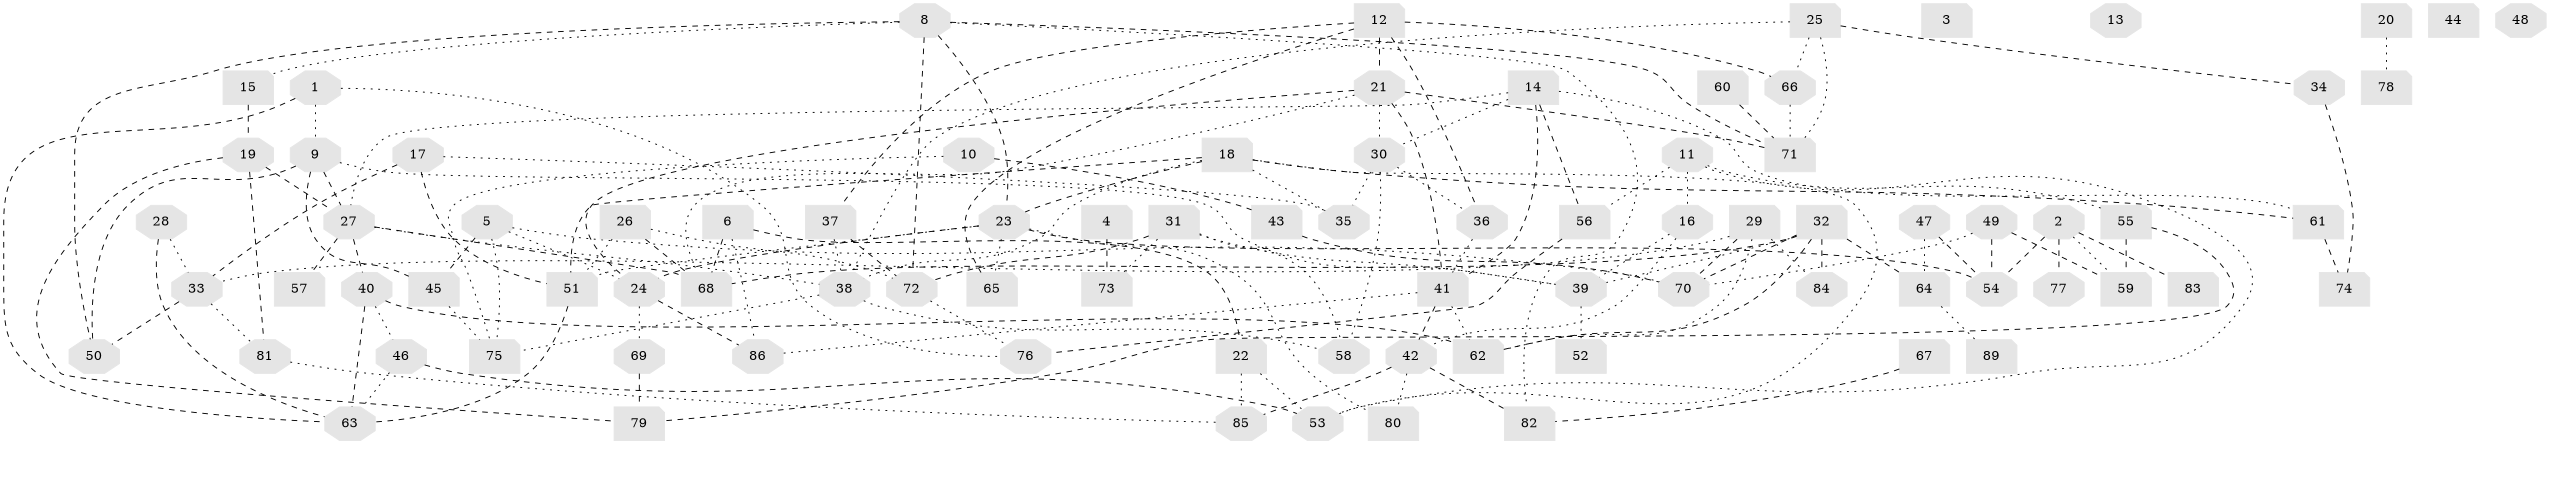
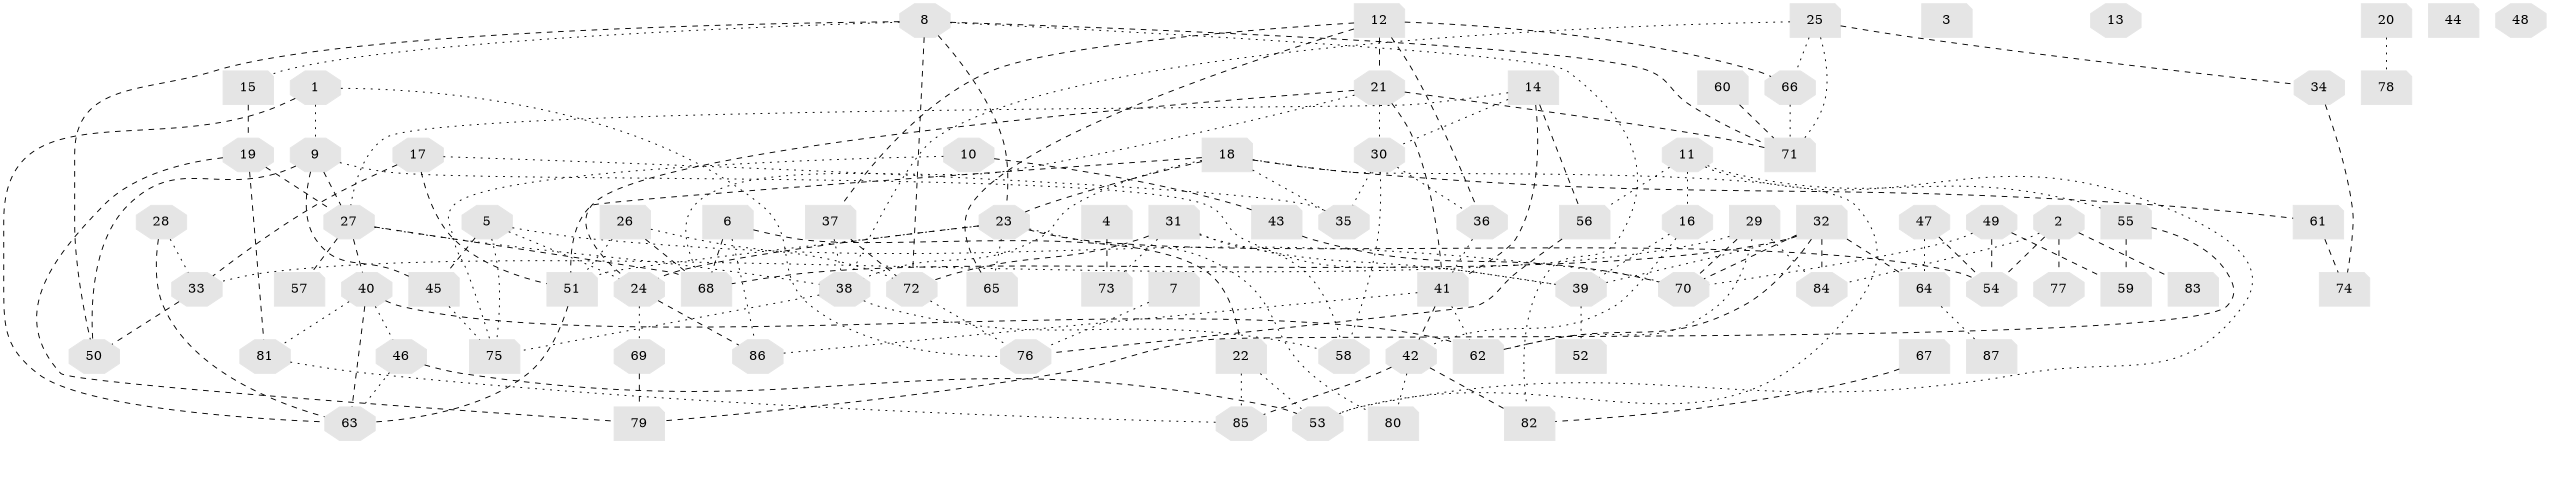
edge "14" -- "61": removed
edge "2" -- "59": now "2" -- "84"
node "7": added
edge "33" -- "81": now "40" -- "81"
node "89": label "89" -> "87"
